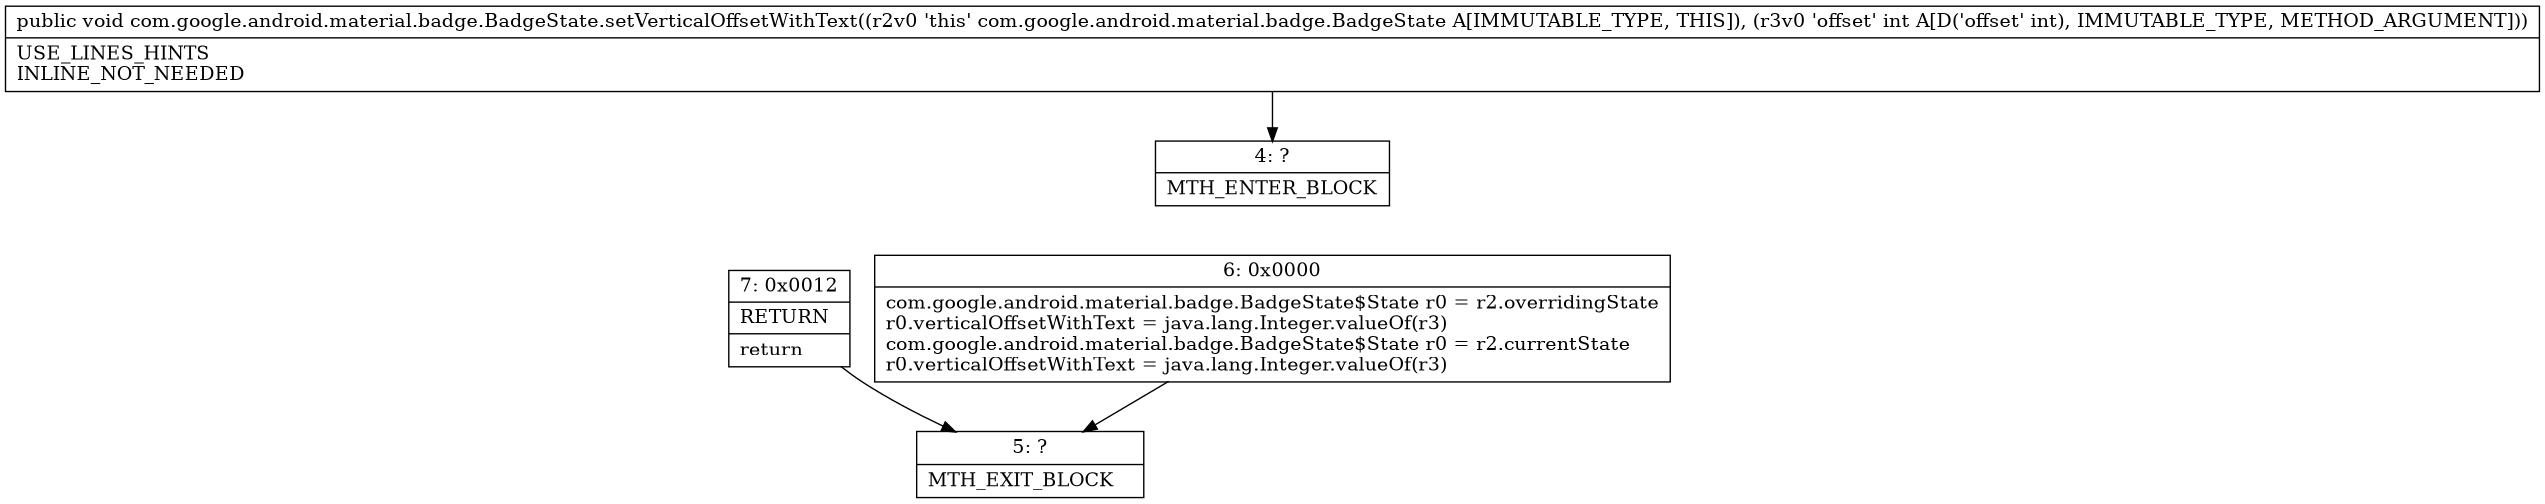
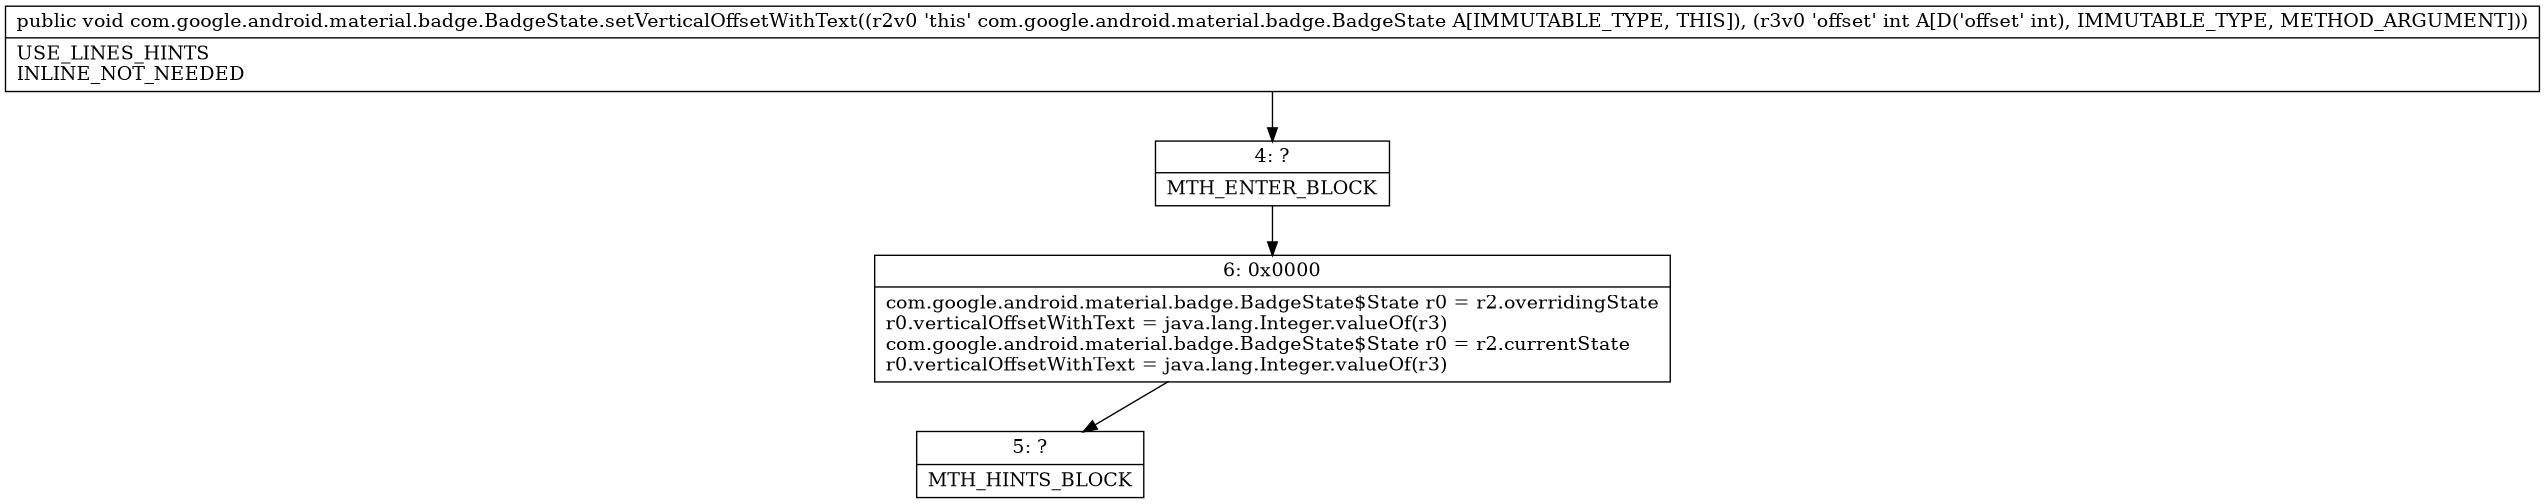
edge "4: ?" -> "6: 0x0000": added
node "7: 0x0012": removed
node "5: ?": text "MTH_EXIT_BLOCK" -> "MTH_HINTS_BLOCK"
